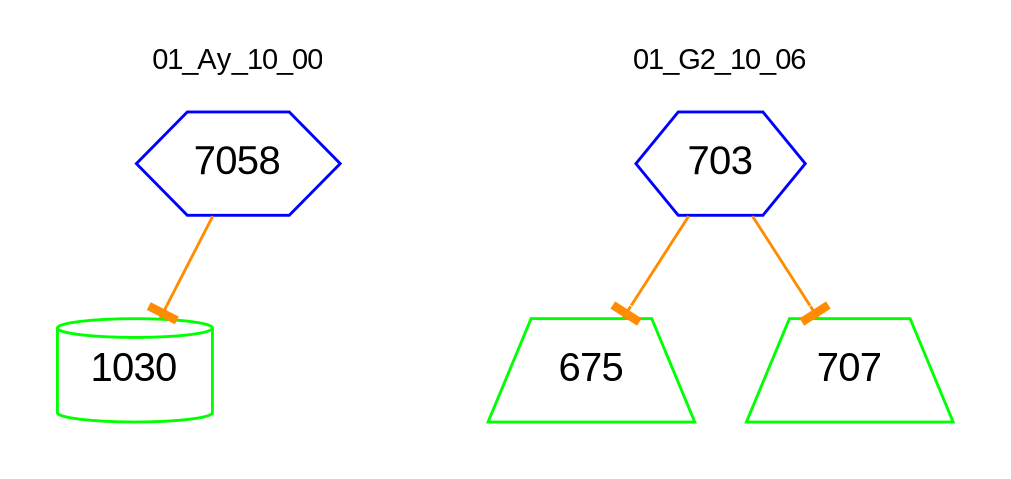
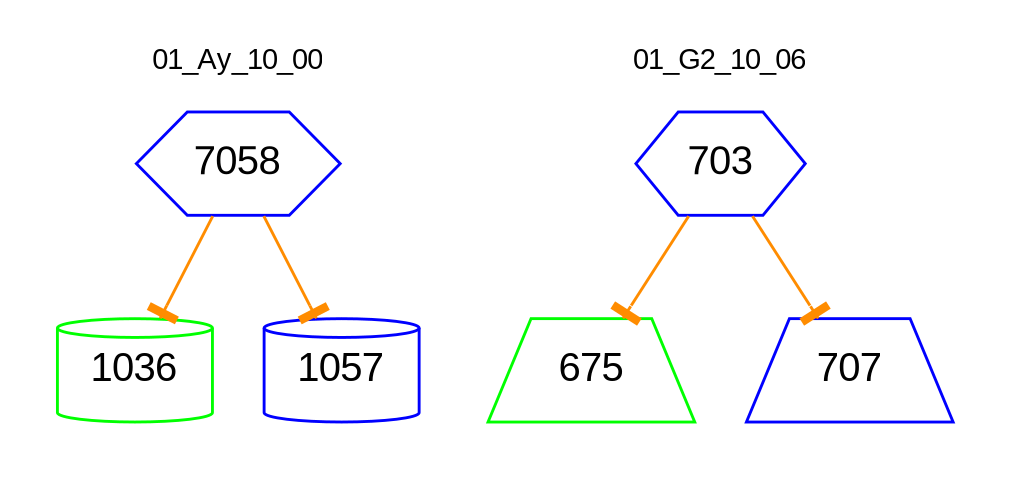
node "1030": label "1030" -> "1036"
node "1057": added
node "707": color green -> blue
